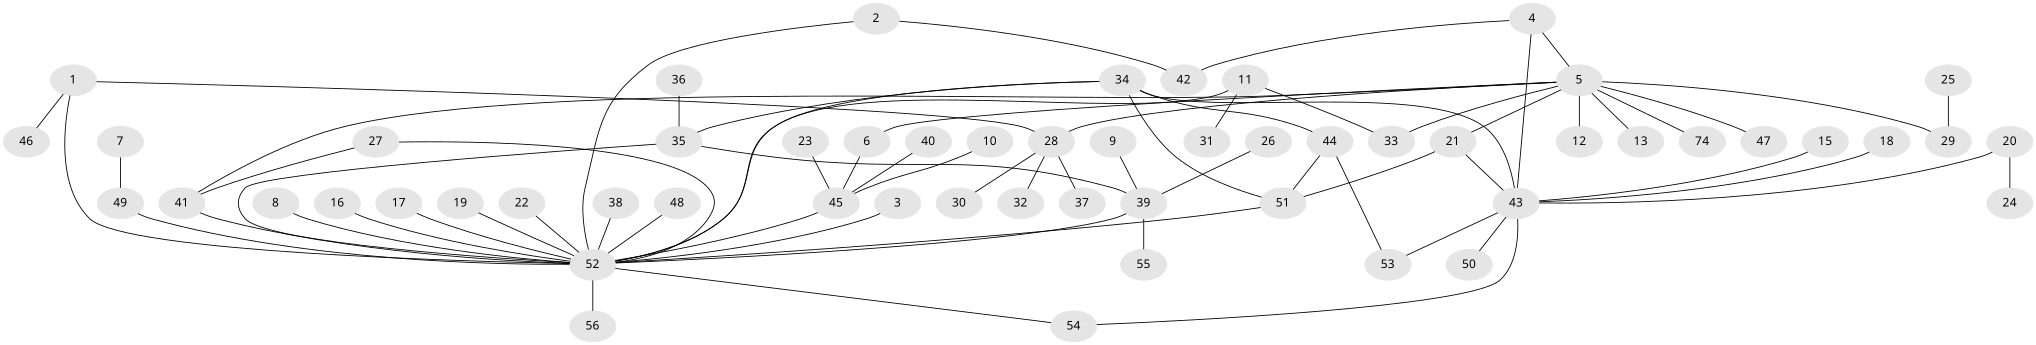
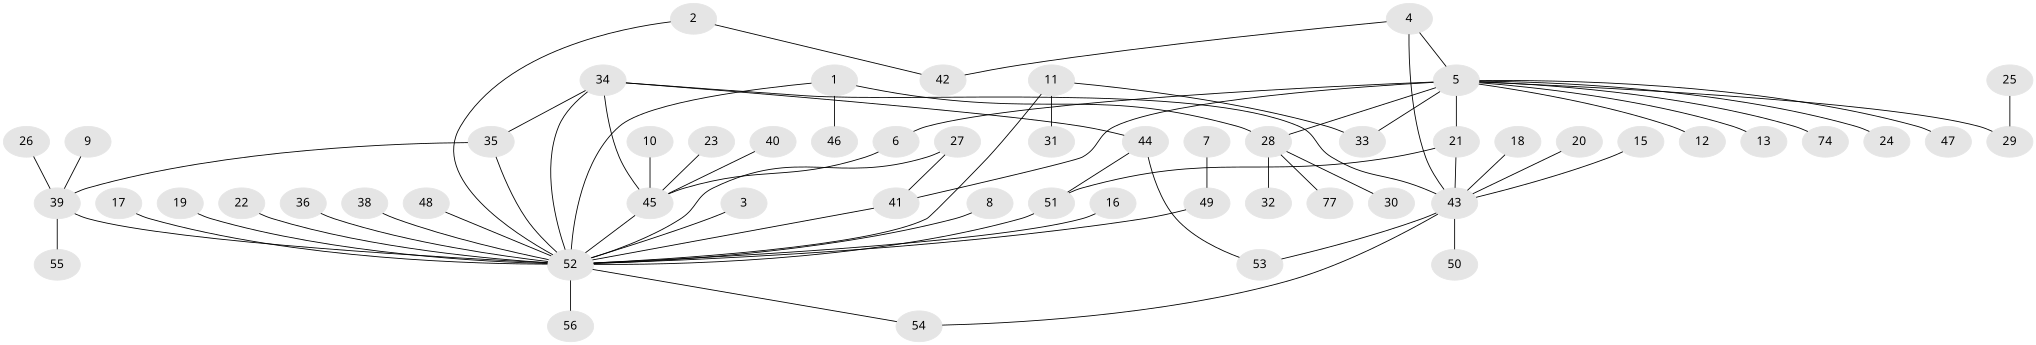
edge "36" -- "35": now "36" -- "52"
edge "34" -- "51": now "34" -- "45"
edge "20" -- "24": now "5" -- "24"
node "37": label "37" -> "77"
